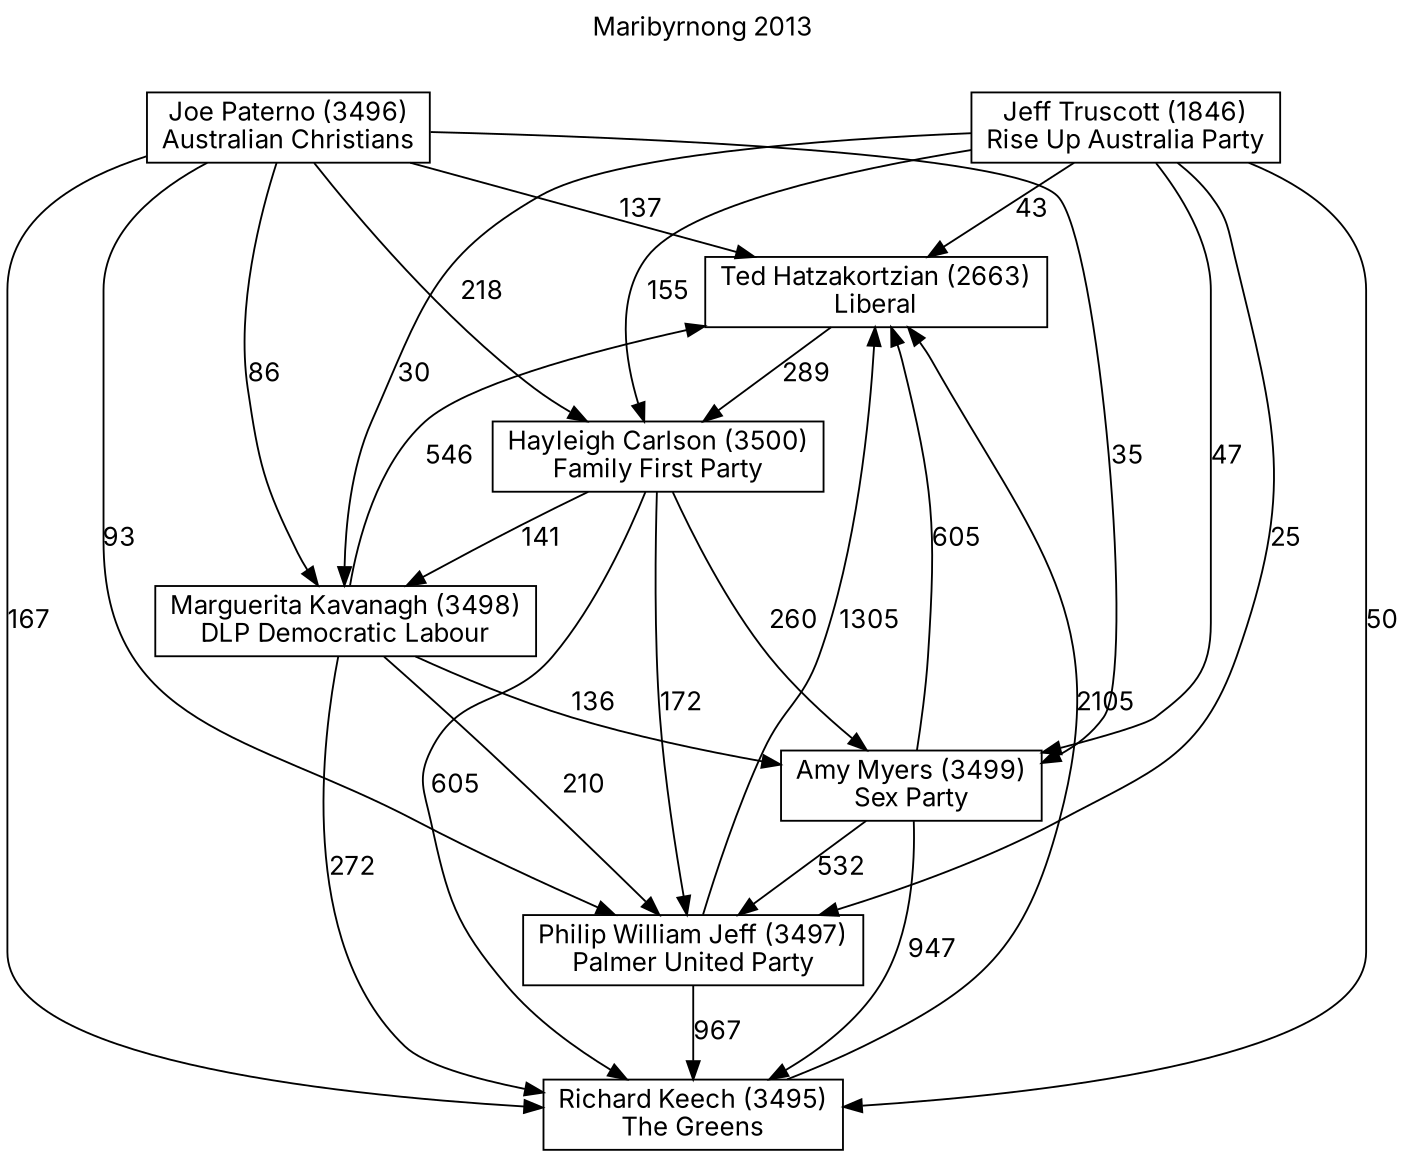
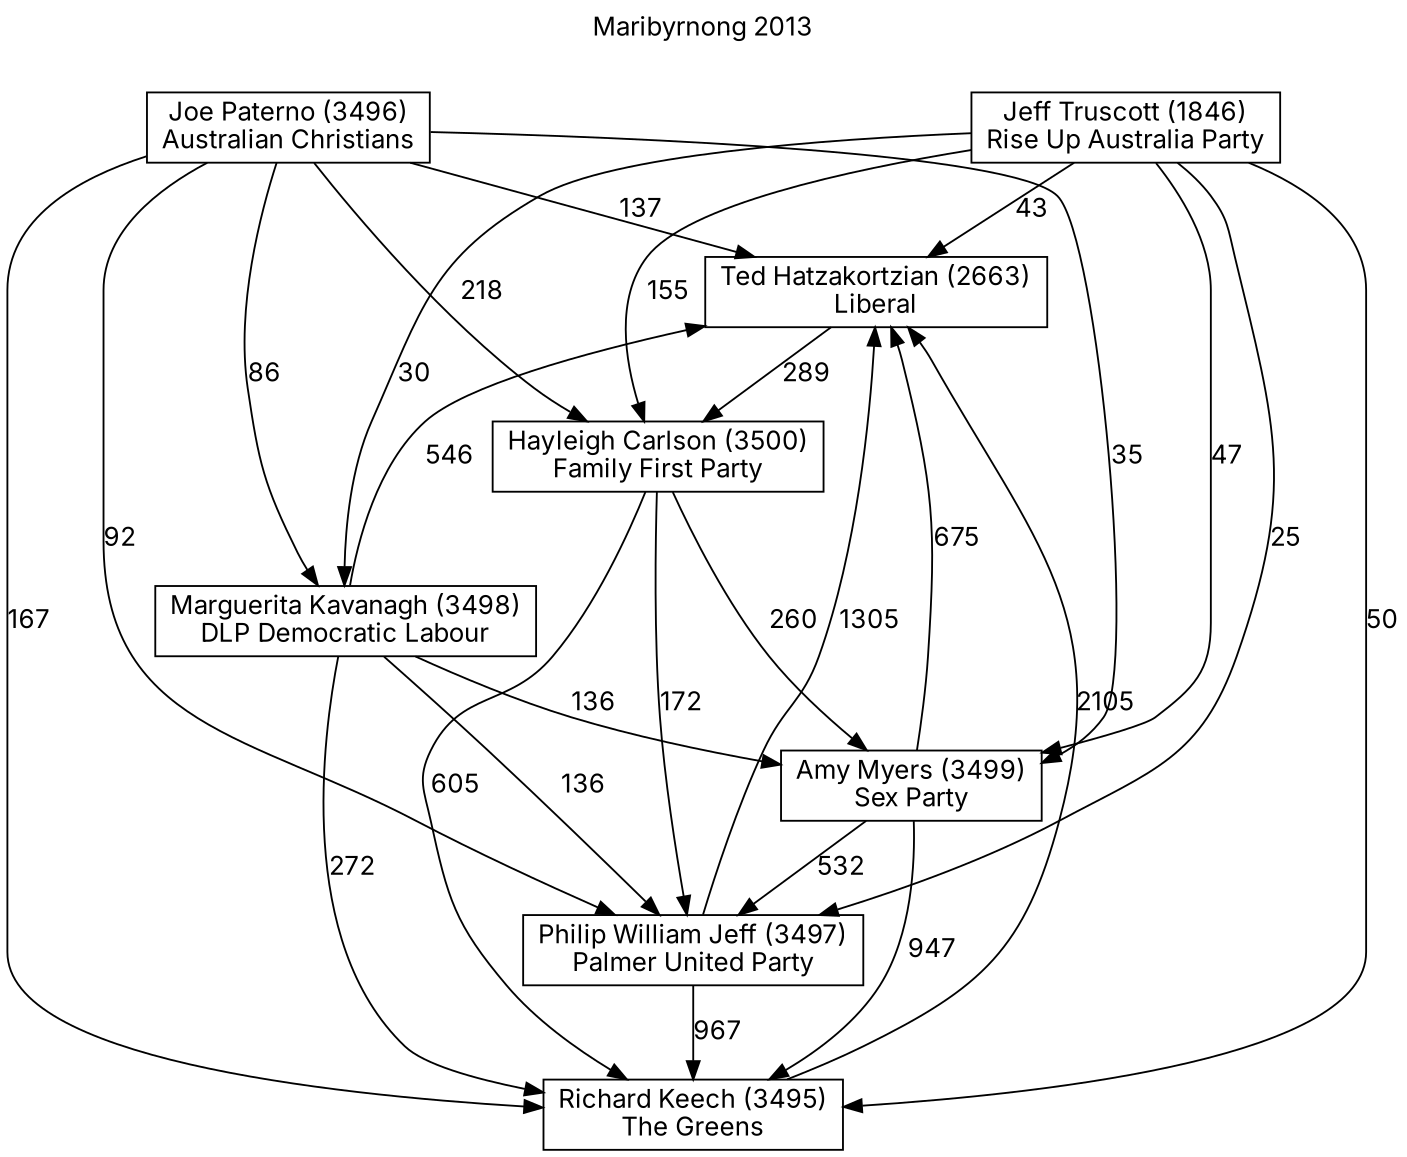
edge "Hayleigh Carlson (3500) Family First Party" -> "Marguerita Kavanagh (3498) DLP Democratic Labour": removed, label "141"
edge "Joe Paterno (3496) Australian Christians" -> "Philip William Jeff (3497) Palmer United Party": label "93" -> "92"
edge "Amy Myers (3499) Sex Party" -> "Ted Hatzakortzian (2663) Liberal": label "605" -> "675"
edge "Marguerita Kavanagh (3498) DLP Democratic Labour" -> "Philip William Jeff (3497) Palmer United Party": label "210" -> "136"
